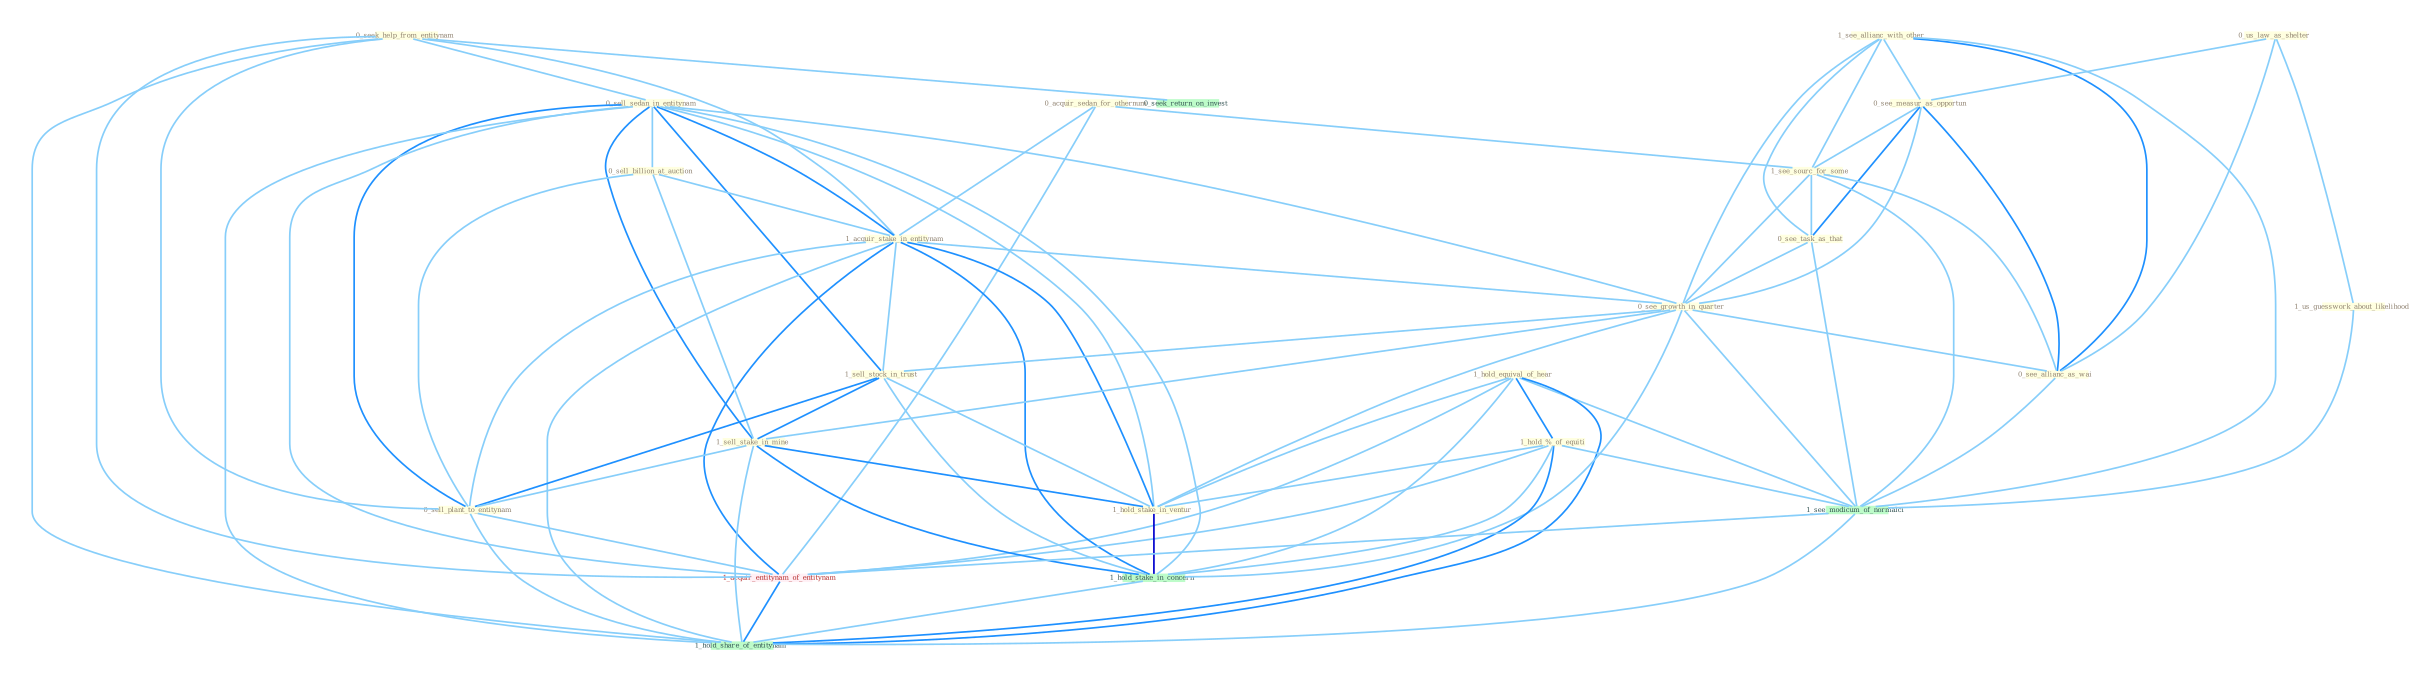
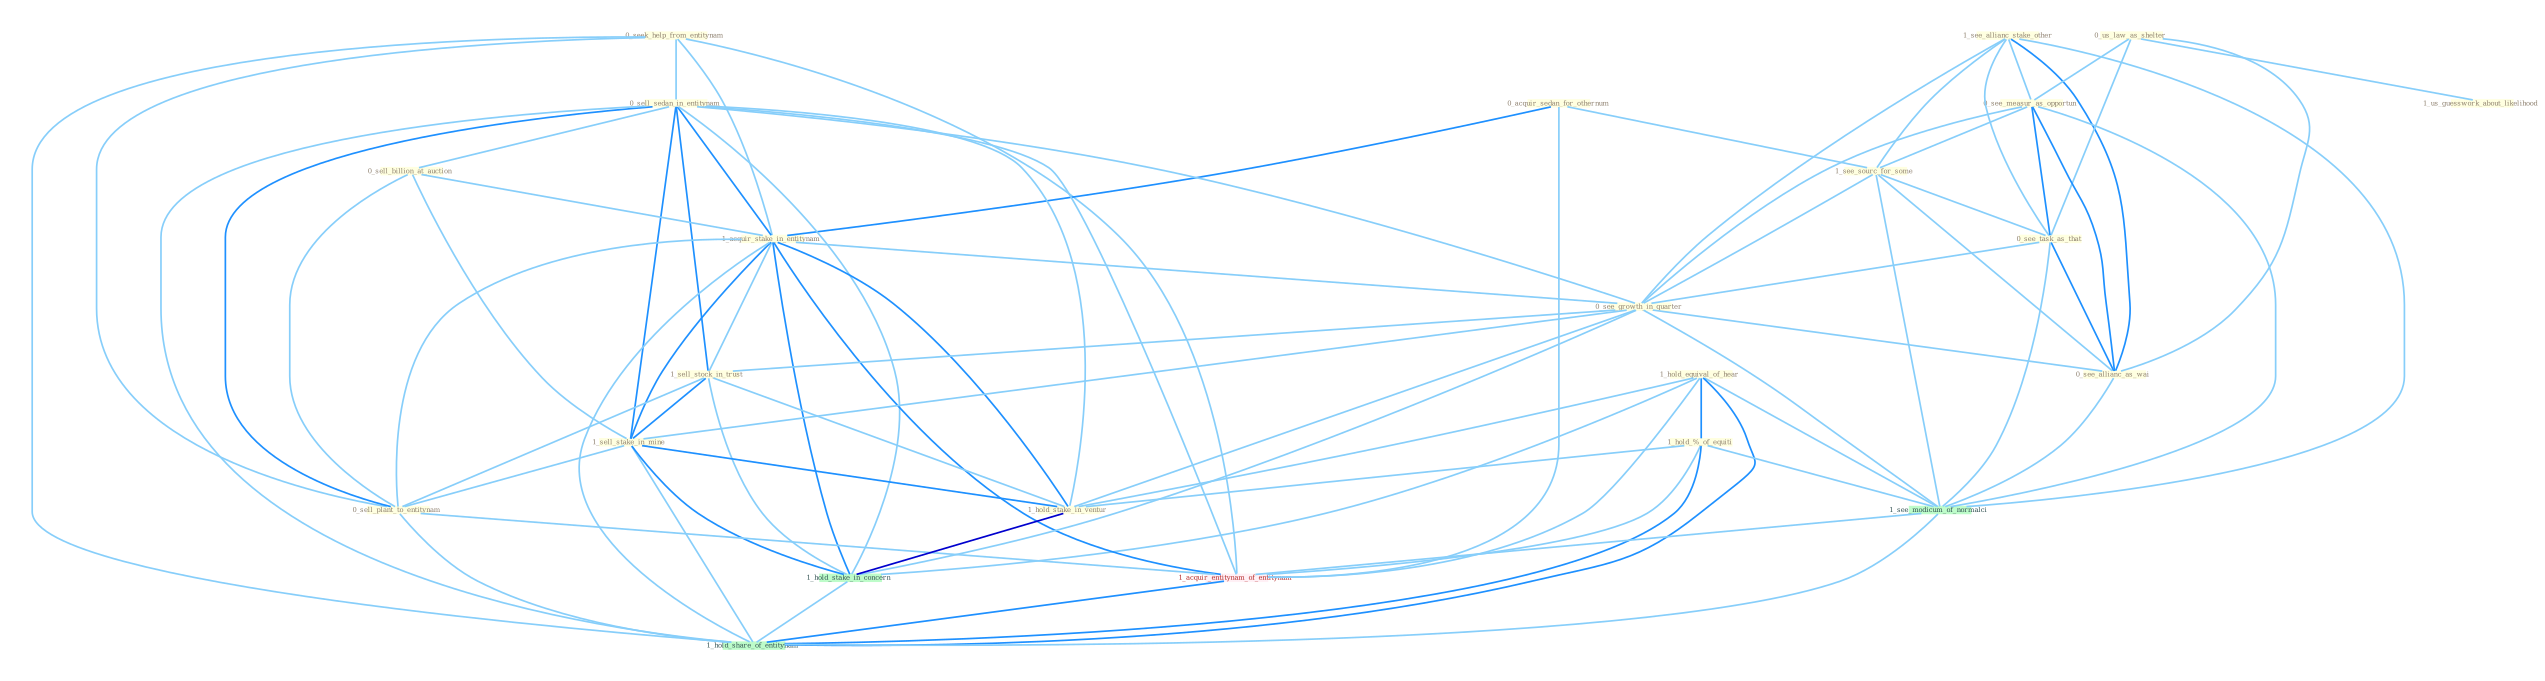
node "1_see_allianc_with_other": label "1_see_allianc_with_other" -> "1_see_allianc_stake_other"
node "0_seek_return_on_invest": removed
edge "0_us_law_as_shelter" -- "0_see_task_as_that": added
edge "0_acquir_sedan_for_othernum" -- "1_acquir_stake_in_entitynam": color #87cefa -> #1e90ff
edge "0_see_task_as_that" -- "0_see_allianc_as_wai": added
edge "1_acquir_stake_in_entitynam" -- "1_sell_stake_in_mine": added
edge "1_sell_stock_in_trust" -- "0_sell_plant_to_entitynam": color #1e90ff -> #87cefa
edge "1_us_guesswork_about_likelihood" -- "1_see_modicum_of_normalci": now "0_see_measur_as_opportun" -- "1_see_modicum_of_normalci"
edge "1_hold_%_of_equiti" -- "1_hold_stake_in_concern": removed
